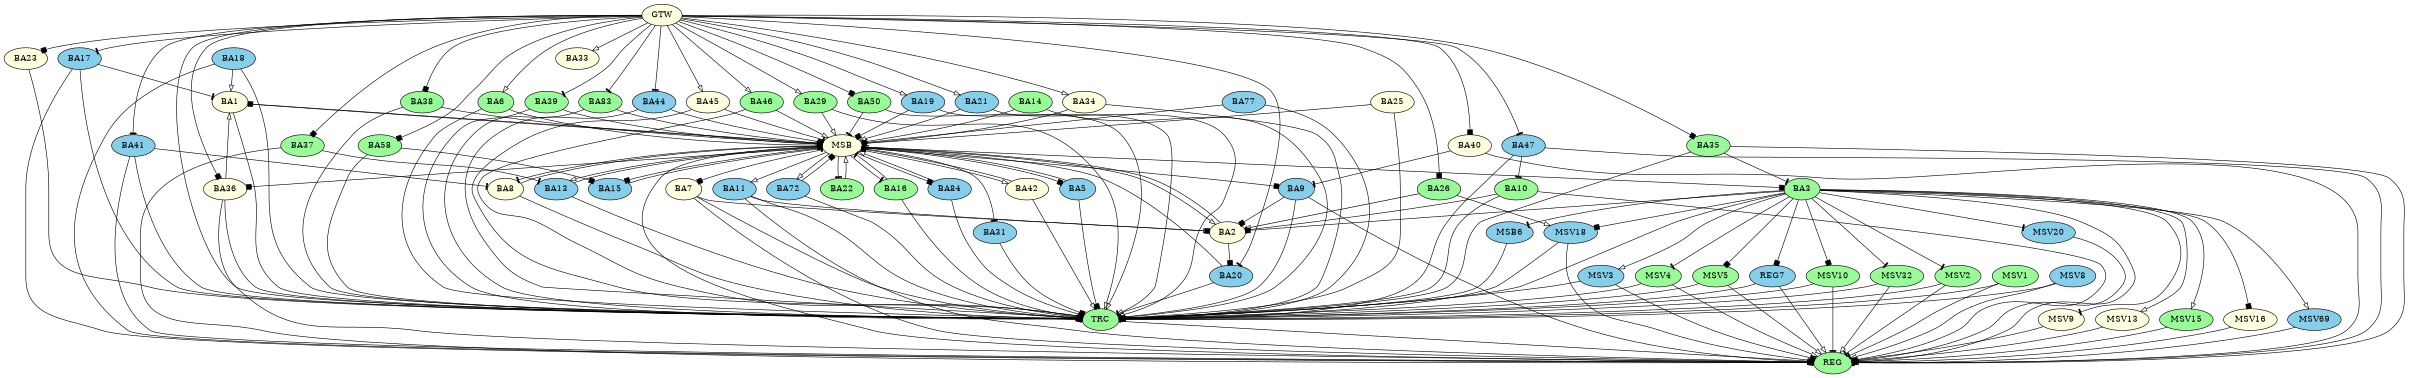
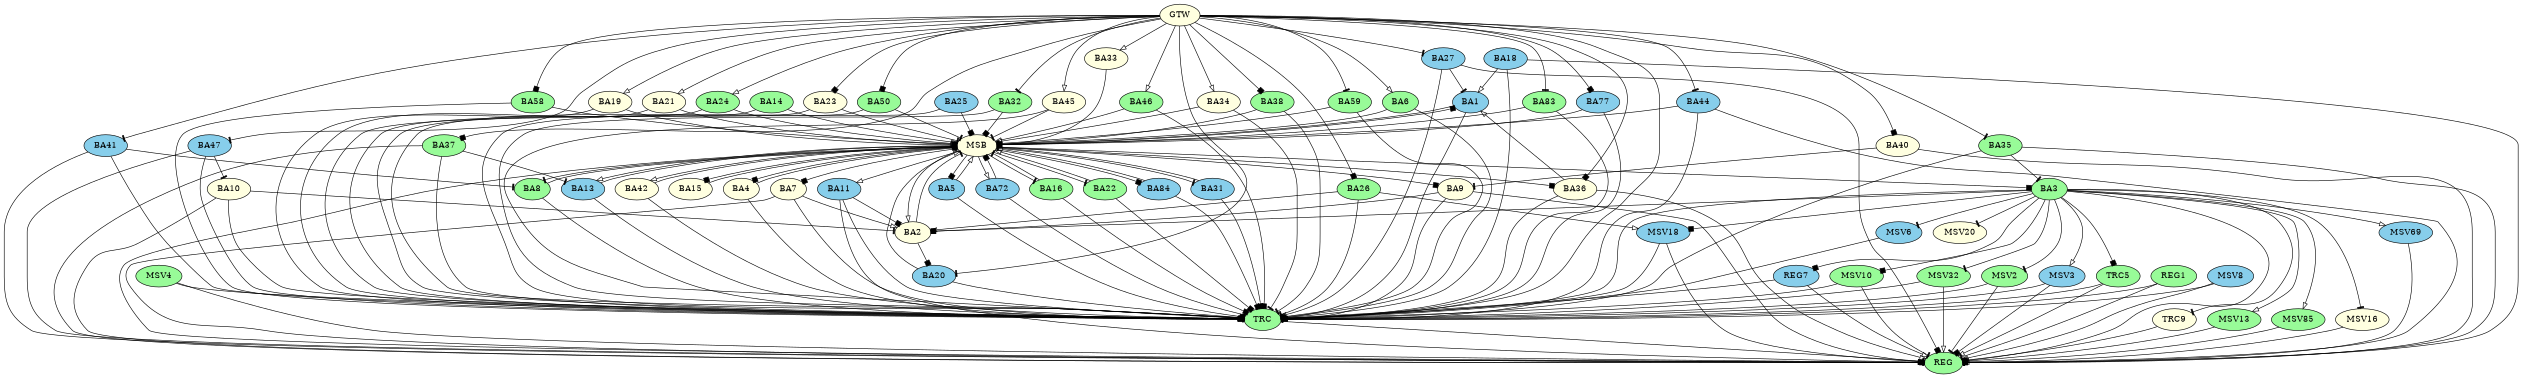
edge "GTW" -> "BA35": arrowhead box -> tee
edge "GTW" -> "BA77": added
node "BA17": label "BA17" -> "BA27"
node "BA1": fillcolor lightyellow -> skyblue
node "BA39": label "BA39" -> "BA59"
node "BA29": label "BA29" -> "BA24"
node "BA19": fillcolor skyblue -> lightyellow
node "BA21": fillcolor skyblue -> lightyellow
node "BA32": added
node "BA25": fillcolor lightyellow -> skyblue
edge "BA33" -> "MSB": added
edge "BA34" -> "MSB": arrowhead tee -> onormal
edge "BA23" -> "MSB": added
edge "BA38" -> "MSB": arrowhead onormal -> box
edge "BA31" -> "MSB": added
edge "BA58" -> "BA15": now "BA58" -> "MSB"
node "BA8": fillcolor lightyellow -> palegreen
node "BA15": fillcolor skyblue -> lightyellow
node "BA4": added
node "BA9": fillcolor skyblue -> lightyellow
node "BA10": fillcolor palegreen -> lightyellow
edge "BA3" -> "MSV16": arrowhead box -> tee
edge "BA3" -> "MSV4": removed
node "MSB6": label "MSB6" -> "MSV6"
node "MSV20": fillcolor skyblue -> lightyellow
edge "BA22" -> "TRC": added
edge "BA26" -> "TRC": added
node "MSV5": label "MSV5" -> "TRC5"
node "MSV1": label "MSV1" -> "REG1"
edge "MSV20" -> "REG": now "BA44" -> "REG"
edge "BA37" -> "TRC": added
node "MSV9": label "MSV9" -> "TRC9"
node "MSV13": fillcolor lightyellow -> palegreen
node "MSV15": label "MSV15" -> "MSV85"
